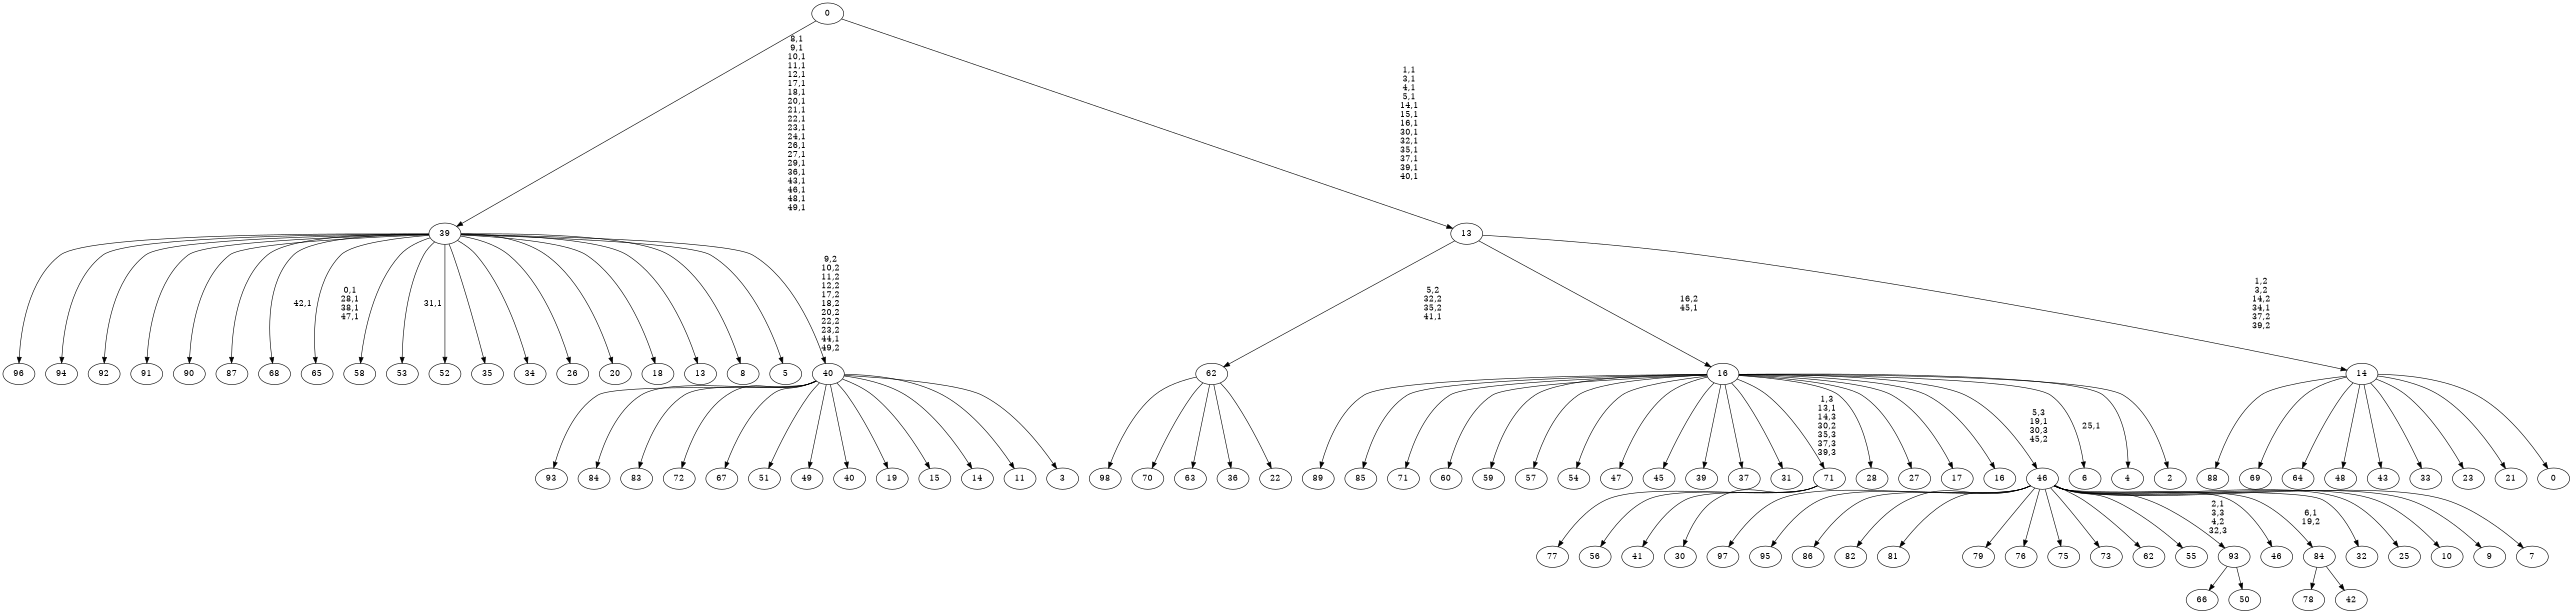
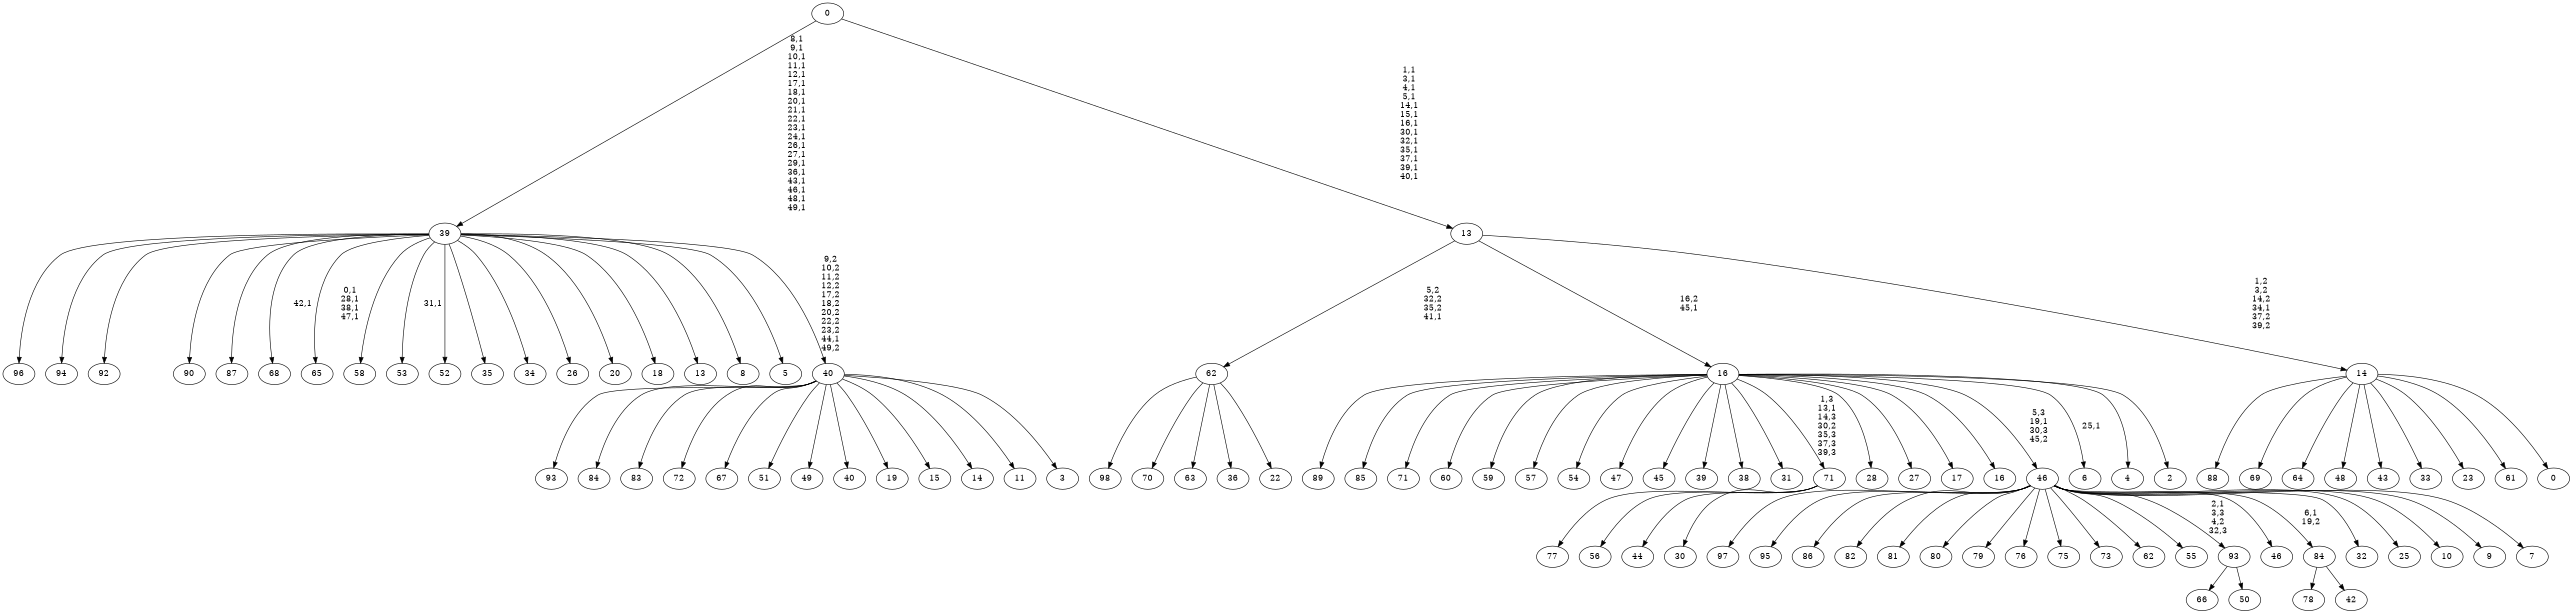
node "91": removed
node "37": label "37" -> "38"
node "21": label "21" -> "61"
node "41": label "41" -> "44"
node "80": added
